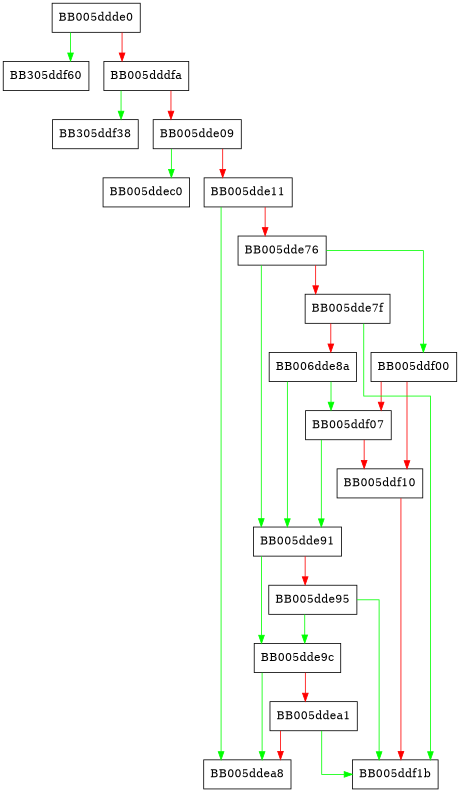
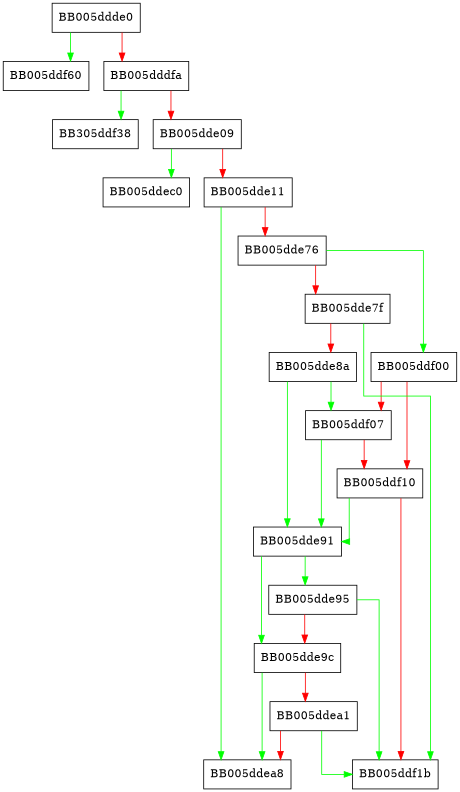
node "BB305ddf60": label "BB305ddf60" -> "BB005ddf60"
node "BB006dde8a": label "BB006dde8a" -> "BB005dde8a"
edge "BB005dde76" -> "BB005dde91": now "BB005ddf10" -> "BB005dde91"
edge "BB005dde91" -> "BB005dde95": color red -> green
edge "BB005dde95" -> "BB005dde9c": color green -> red
